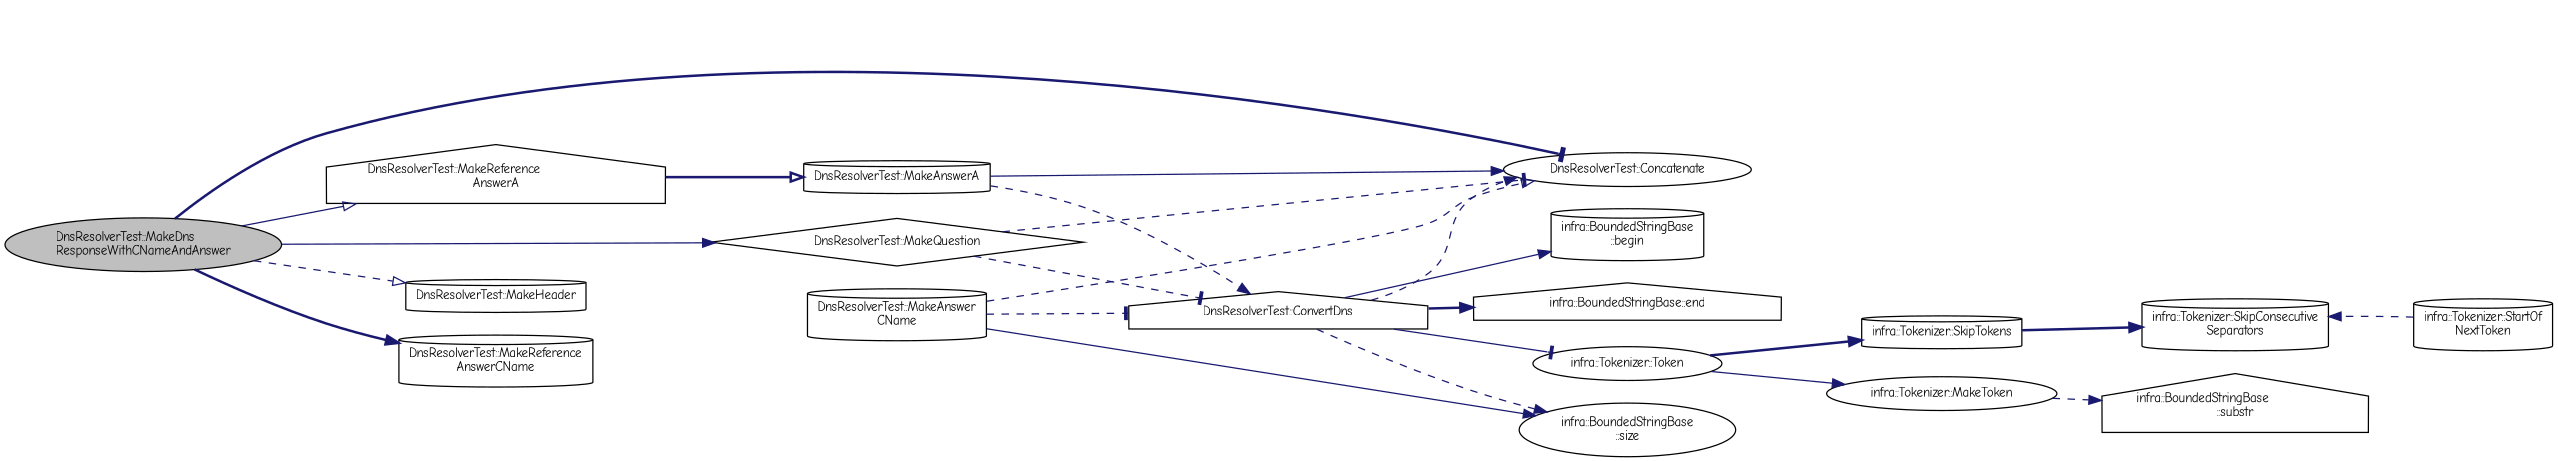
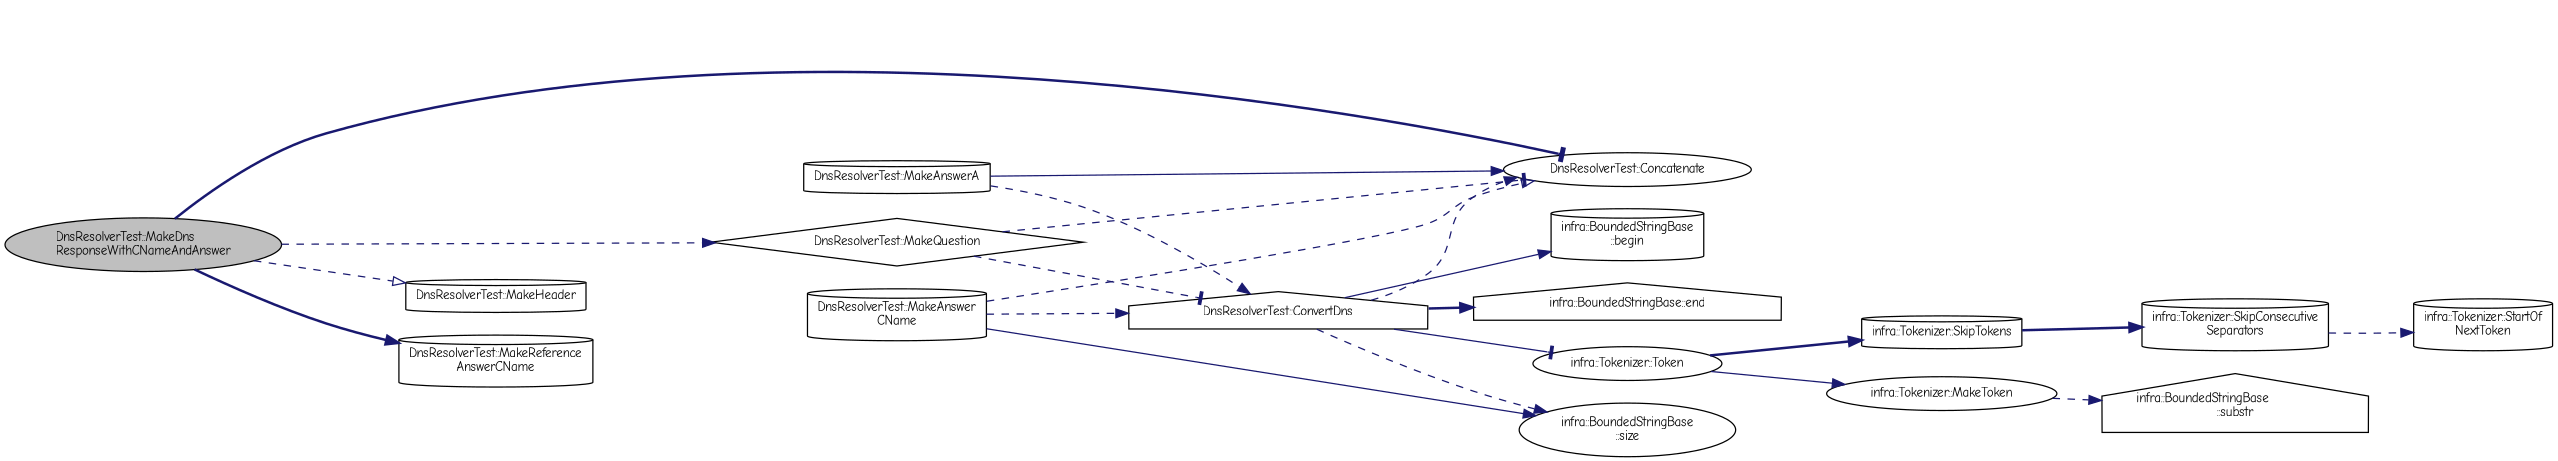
node "DnsResolverTest::MakeReference AnswerA": removed
edge "DnsResolverTest::MakeDns ResponseWithCNameAndAnswer" -> "DnsResolverTest::MakeQuestion": style solid -> dashed
edge "DnsResolverTest::MakeAnswer CName" -> "DnsResolverTest::ConvertDns": arrowhead tee -> normal
edge "infra::Tokenizer::StartOf NextToken" -> "infra::Tokenizer::SkipConsecutive Separators": reversed
